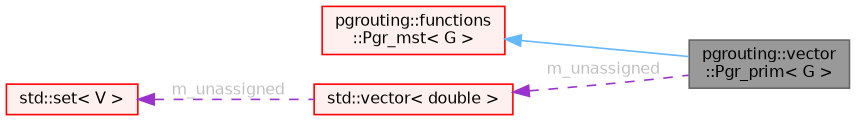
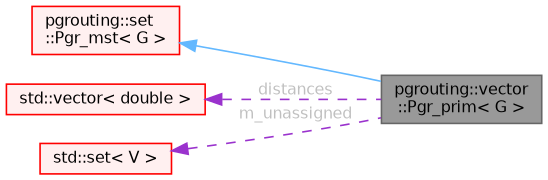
node "pgrouting::functions ::Pgr_mst< G >": label "pgrouting::functions ::Pgr_mst< G >" -> "pgrouting::set ::Pgr_mst< G >"
edge "pgrouting::vector ::Pgr_prim< G >" -> "std::vector< double >": label " m_unassigned" -> " distances"
edge "std::vector< double >" -> "std::set< V >": now "pgrouting::vector ::Pgr_prim< G >" -> "std::set< V >"
